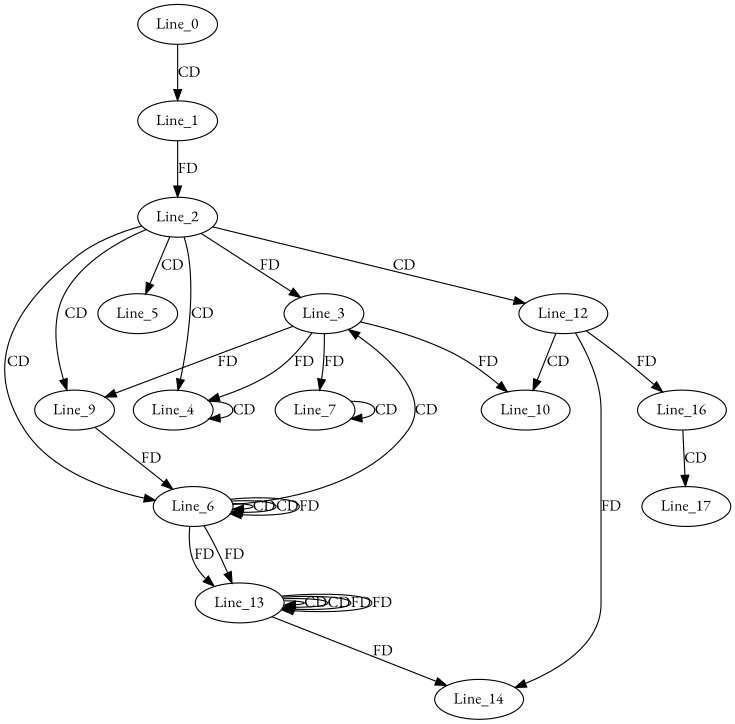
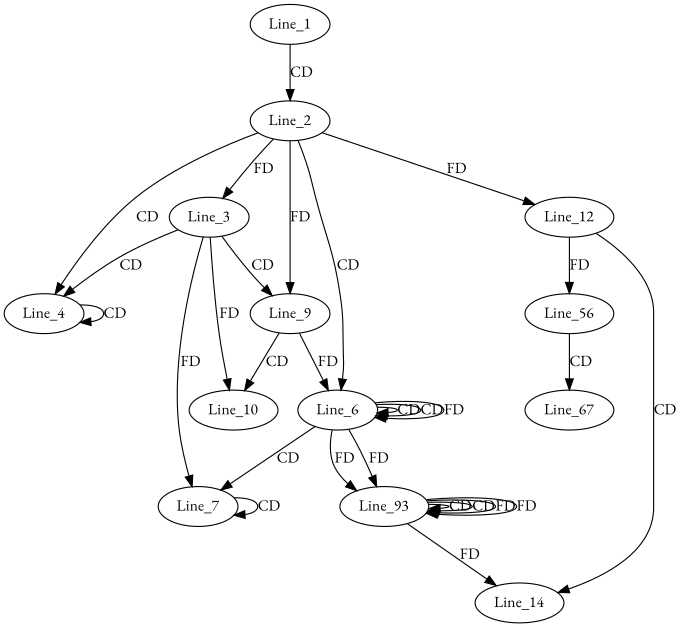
node "Line_0": removed
edge "Line_1" -> "Line_2": label "FD" -> "CD"
edge "Line_2" -> "Line_12": label "CD" -> "FD"
edge "Line_2" -> "Line_9": label "CD" -> "FD"
node "Line_5": removed
edge "Line_12" -> "Line_10": now "Line_9" -> "Line_10"
edge "Line_3" -> "Line_9": label "FD" -> "CD"
edge "Line_3" -> "Line_4": label "FD" -> "CD"
node "Line_16": label "Line_16" -> "Line_56"
edge "Line_6" -> "Line_3": now "Line_6" -> "Line_7"
edge "Line_12" -> "Line_14": label "FD" -> "CD"
node "Line_17": label "Line_17" -> "Line_67"
node "Line_13": label "Line_13" -> "Line_93"
